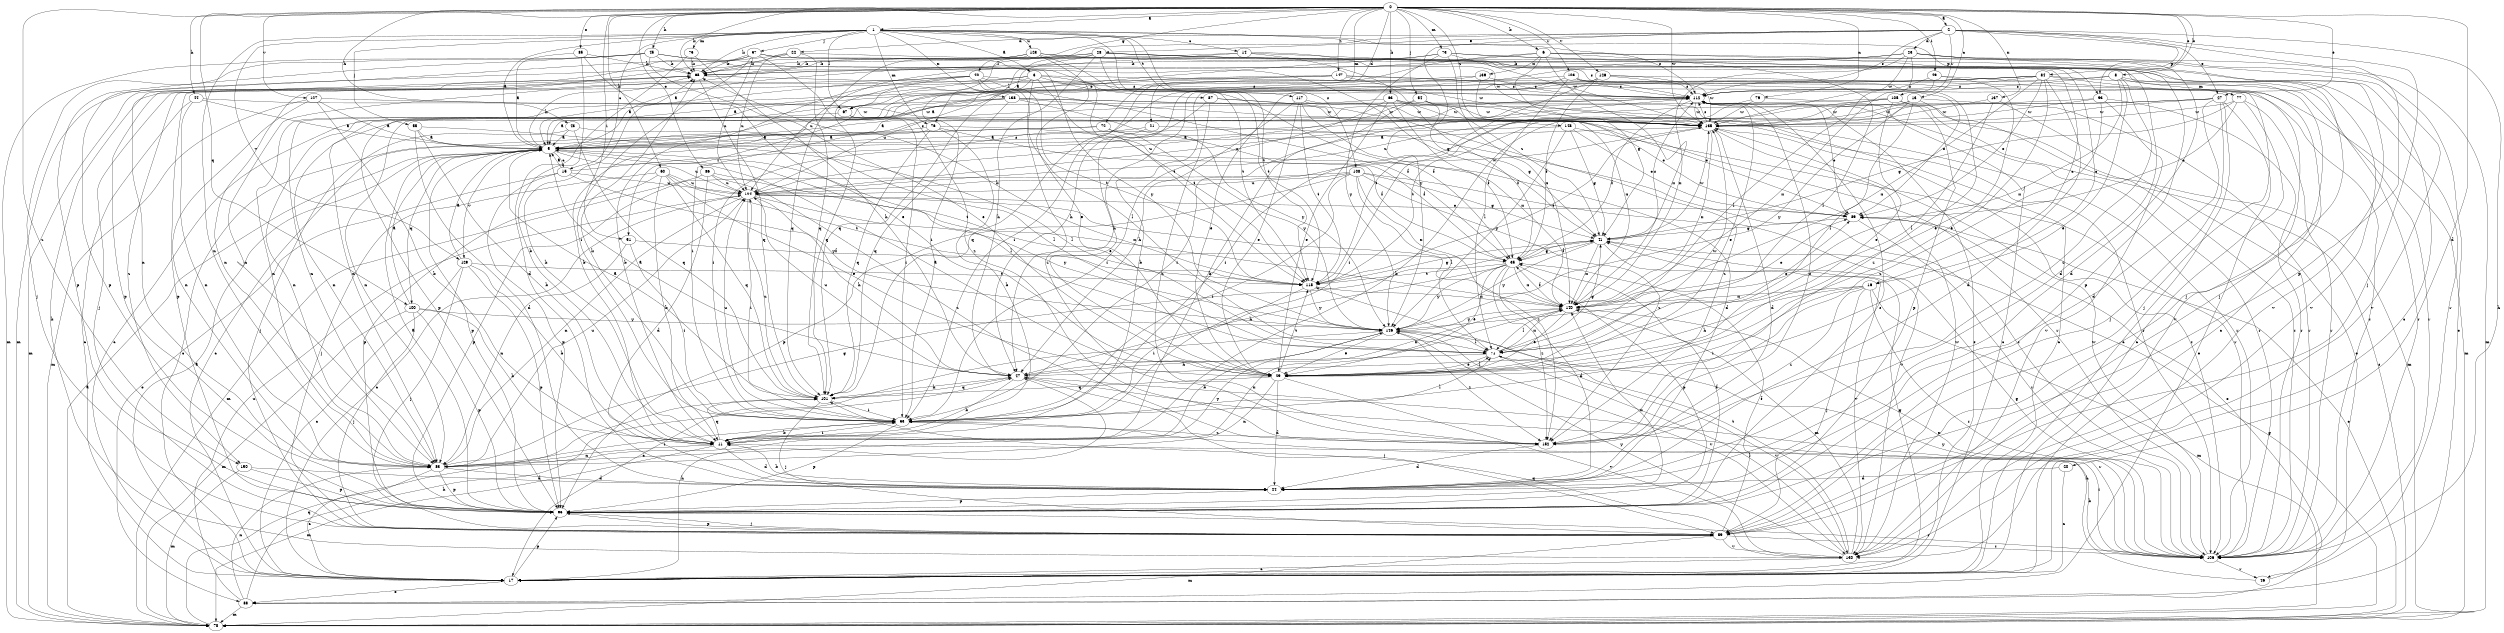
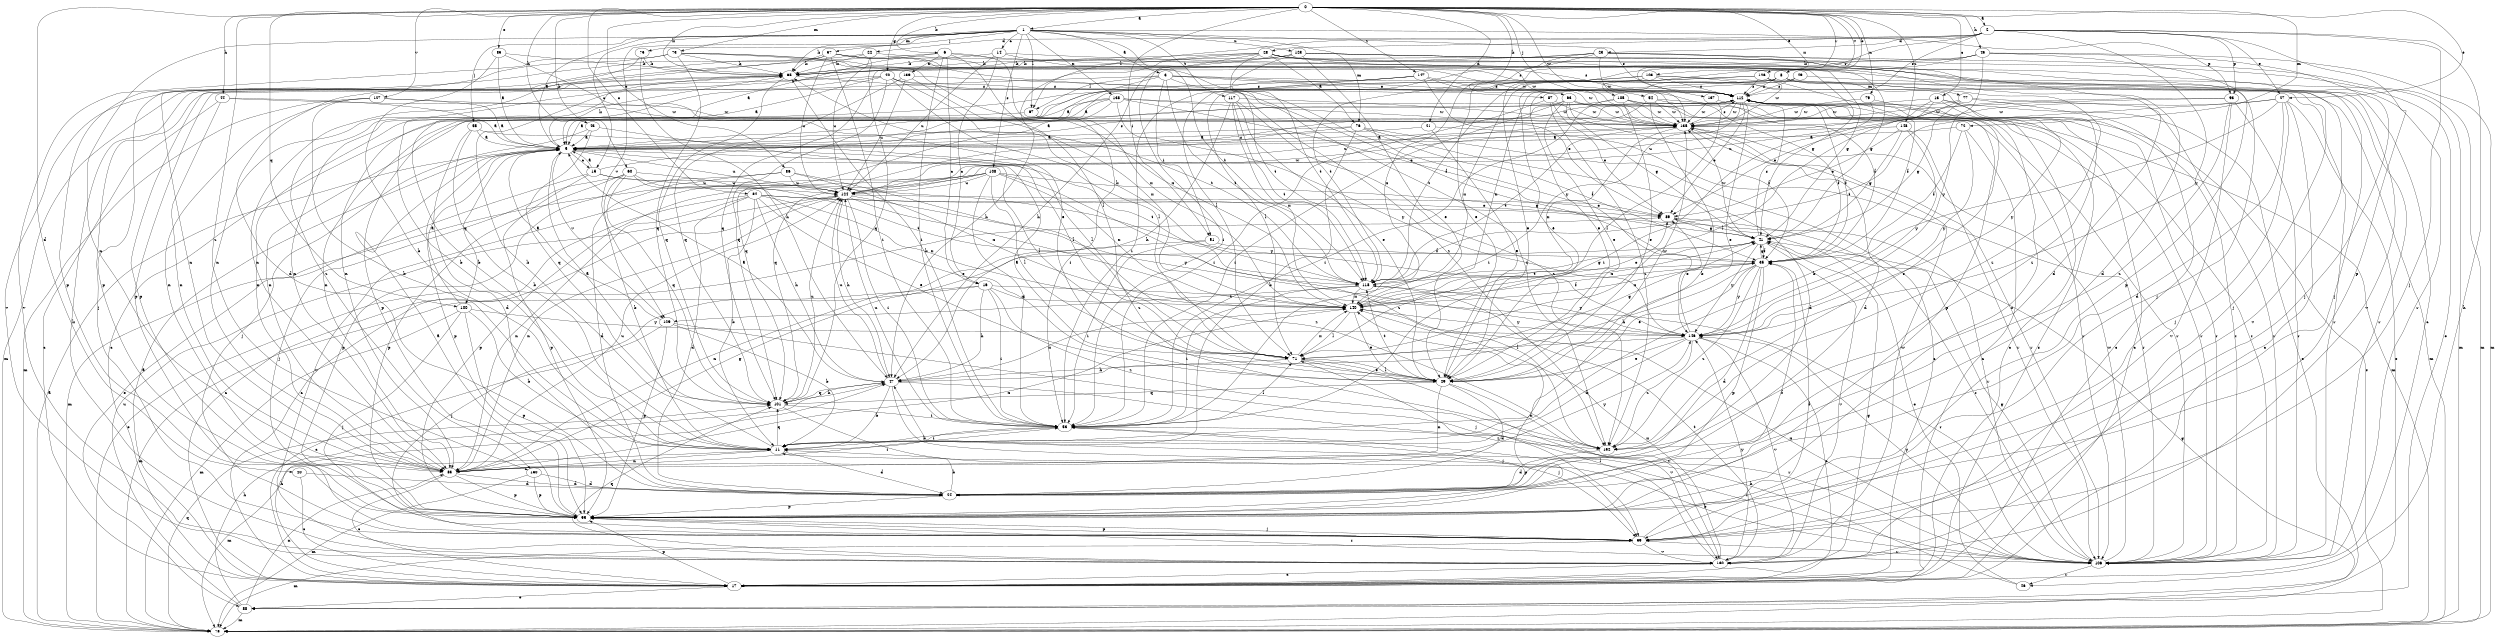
edge "0" -> "49": removed, label "i"
edge "84" -> "112": now "28" -> "112"
edge "14" -> "41": label "z" -> "g"
edge "129" -> "118": reversed
edge "130" -> "140": label "m" -> "x"
